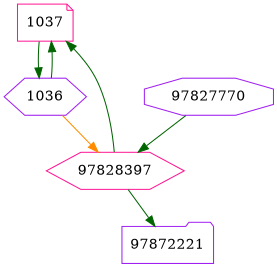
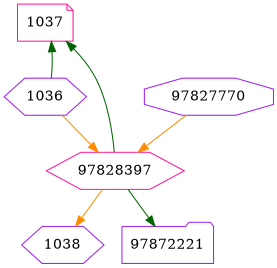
edge "1037" -> "1036": removed
edge "97827770" -> "97828397": color darkgreen -> darkorange
node "1038": added
